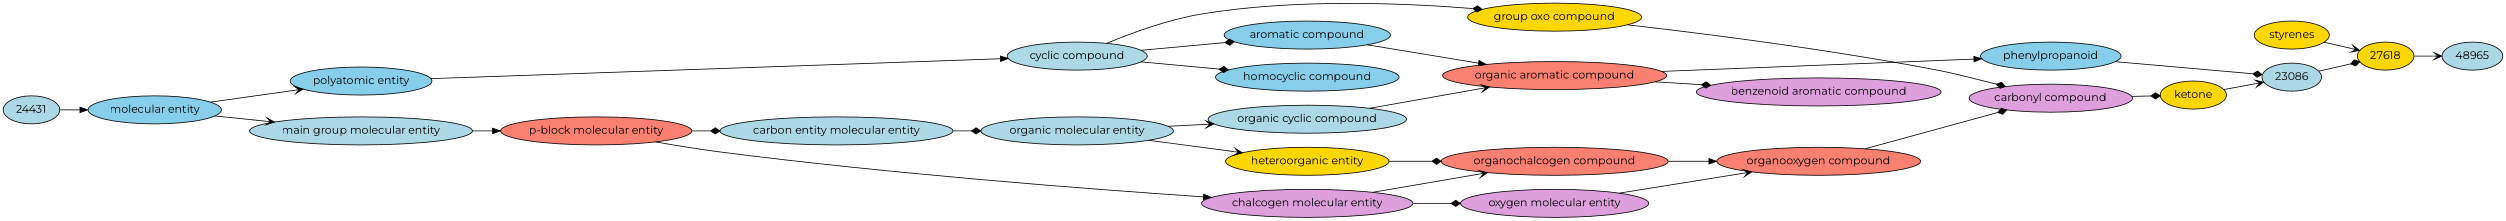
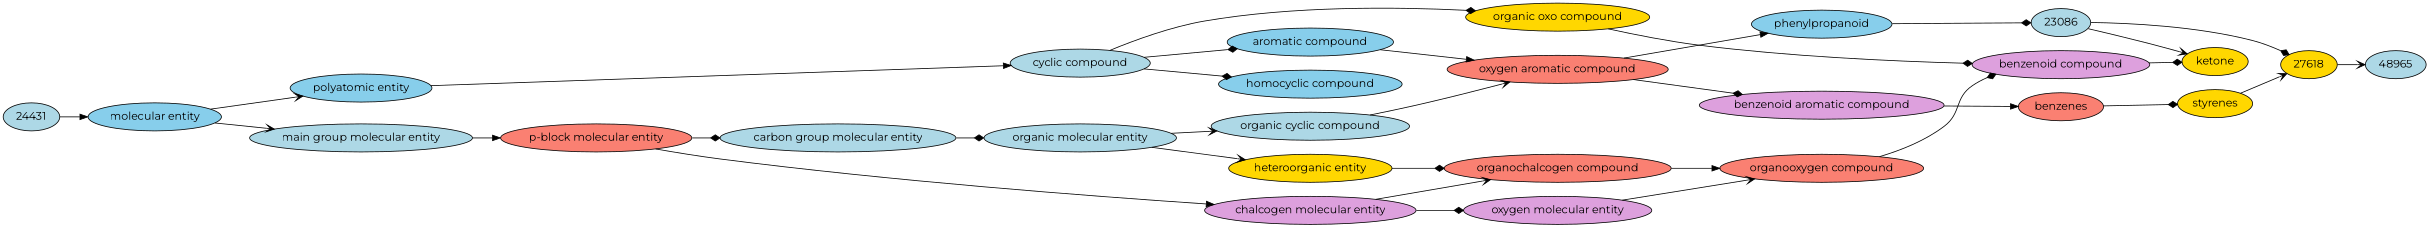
node "group oxo compound": label "group oxo compound" -> "organic oxo compound"
node "organic aromatic compound": label "organic aromatic compound" -> "oxygen aromatic compound"
edge "ketone" -> "23086": reversed
node "carbonyl compound": label "carbonyl compound" -> "benzenoid compound"
node "benzenes": added
node "carbon entity molecular entity": label "carbon entity molecular entity" -> "carbon group molecular entity"
